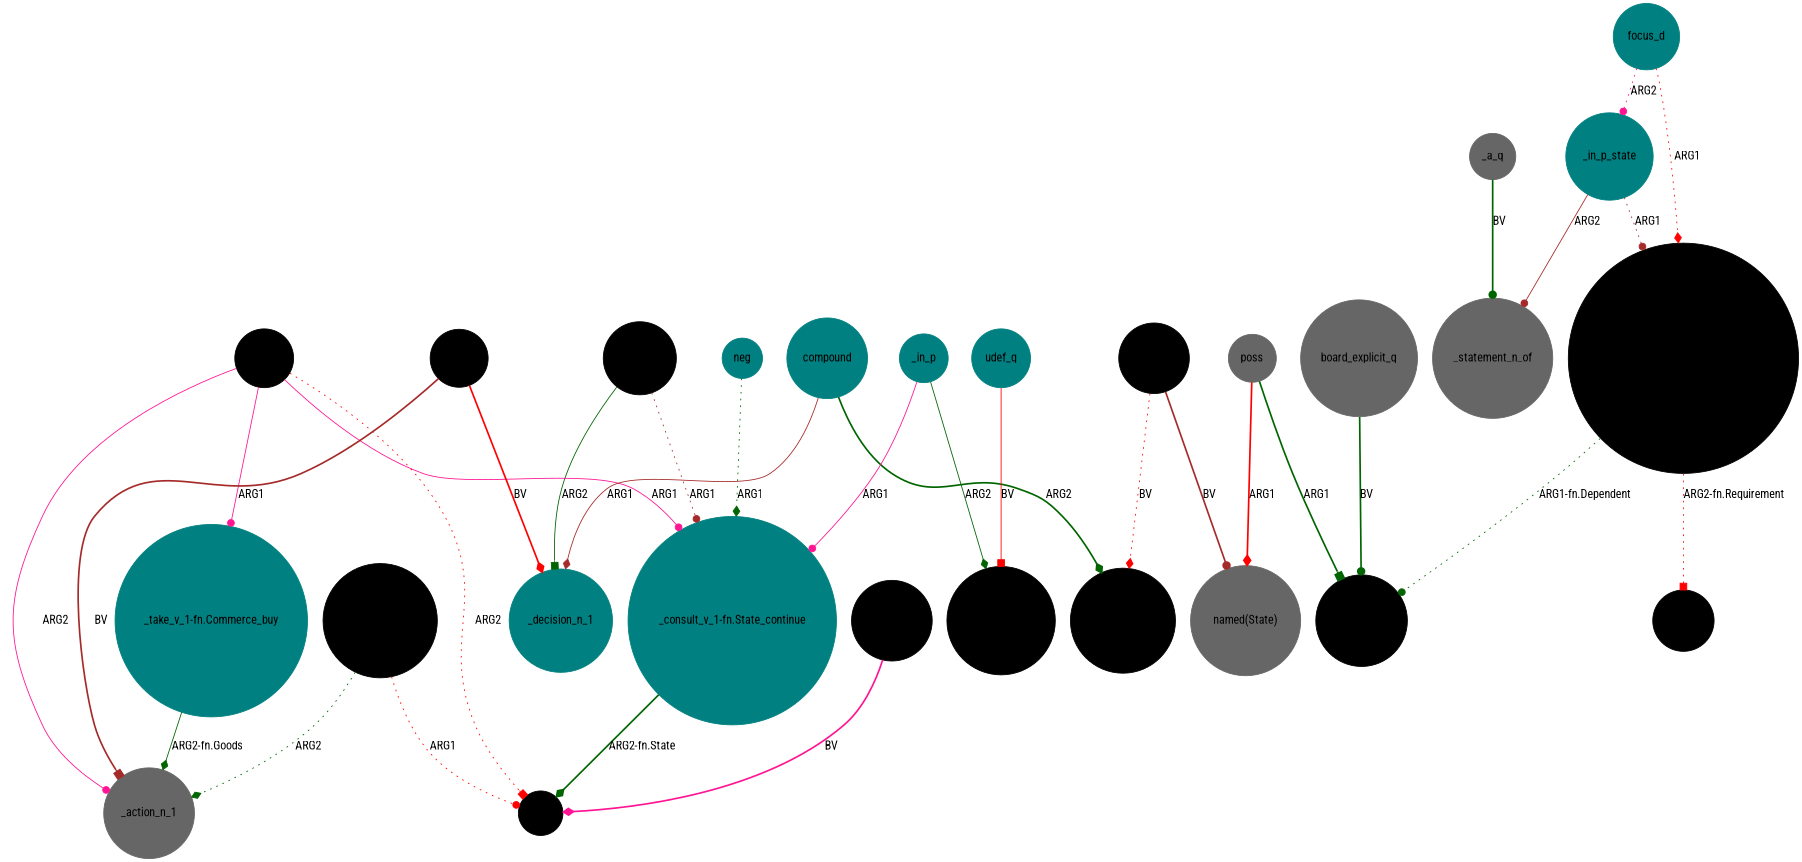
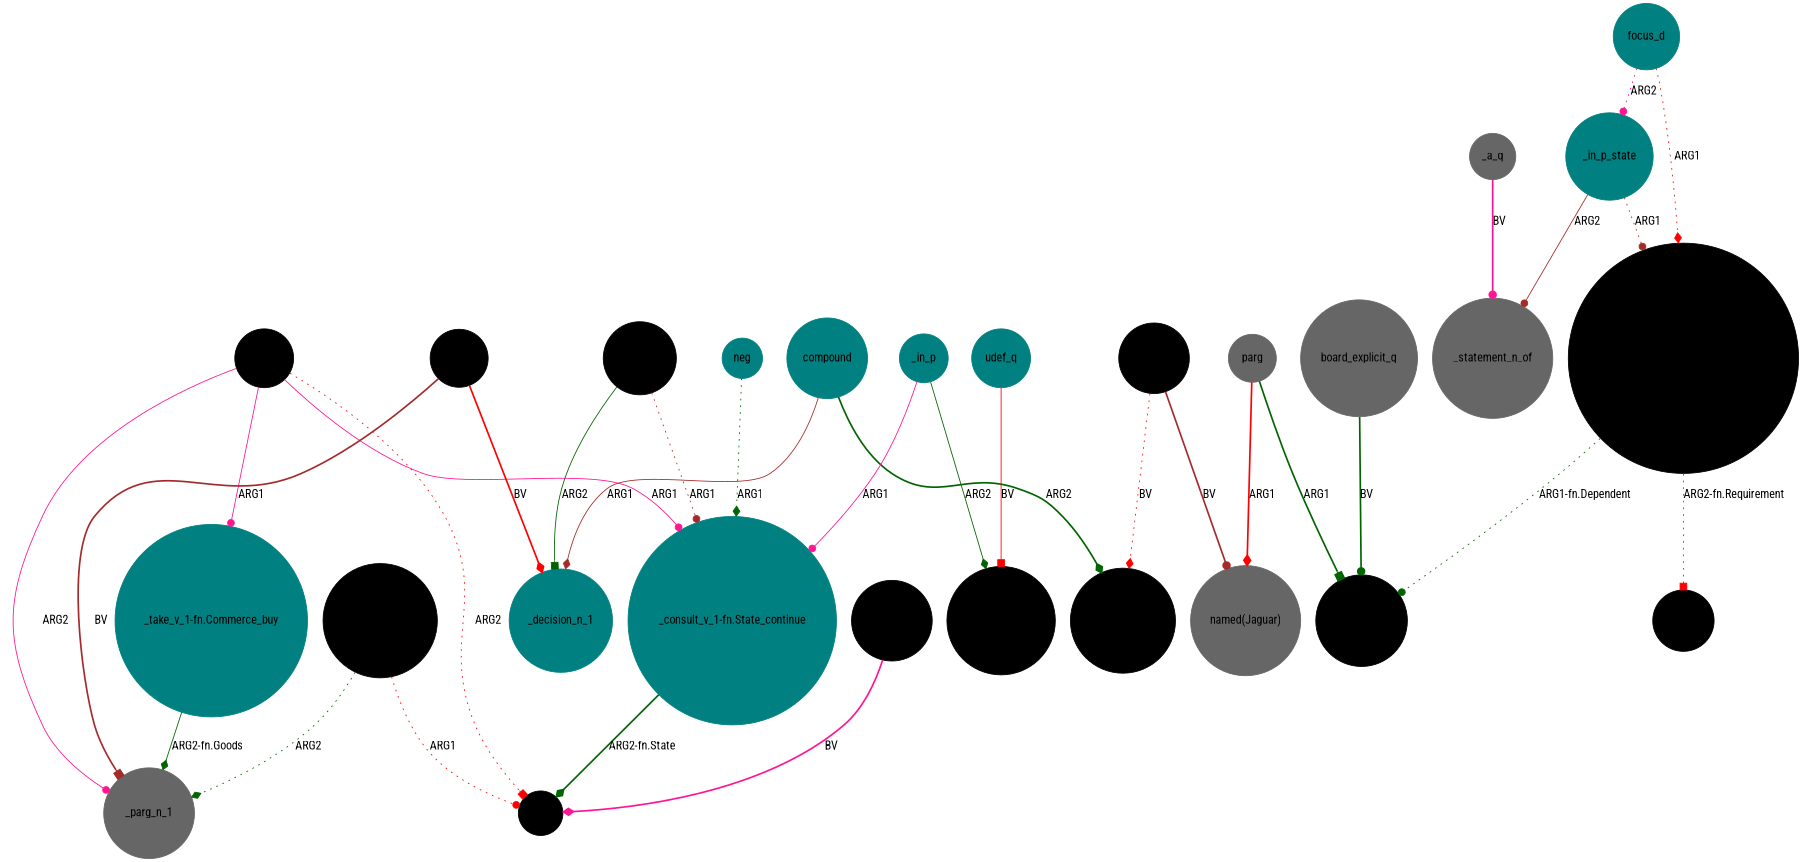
edge "_a_q" -> "_statement_n_of": color darkgreen -> deeppink
node "poss": label "poss" -> "parg"
node "named(State)": label "named(State)" -> "named(Jaguar)"
node "_action_n_1": label "_action_n_1" -> "_parg_n_1"
